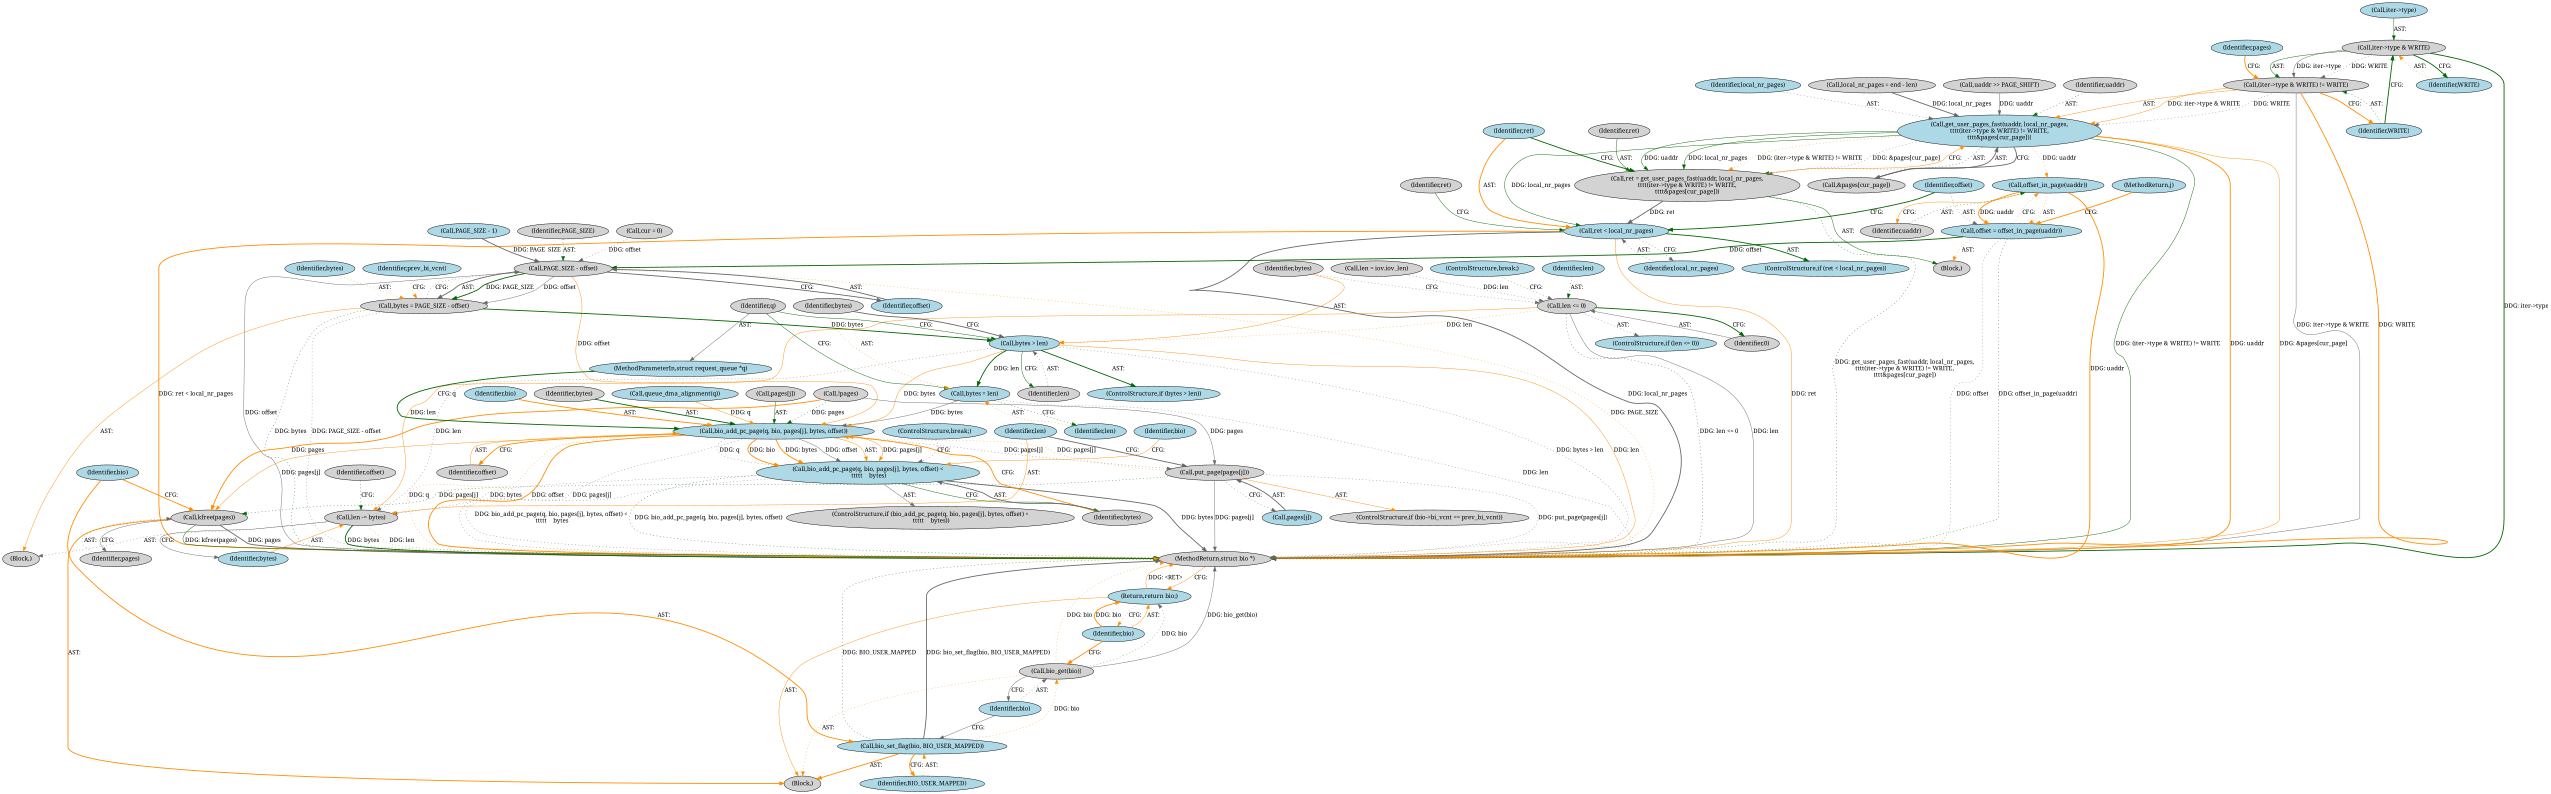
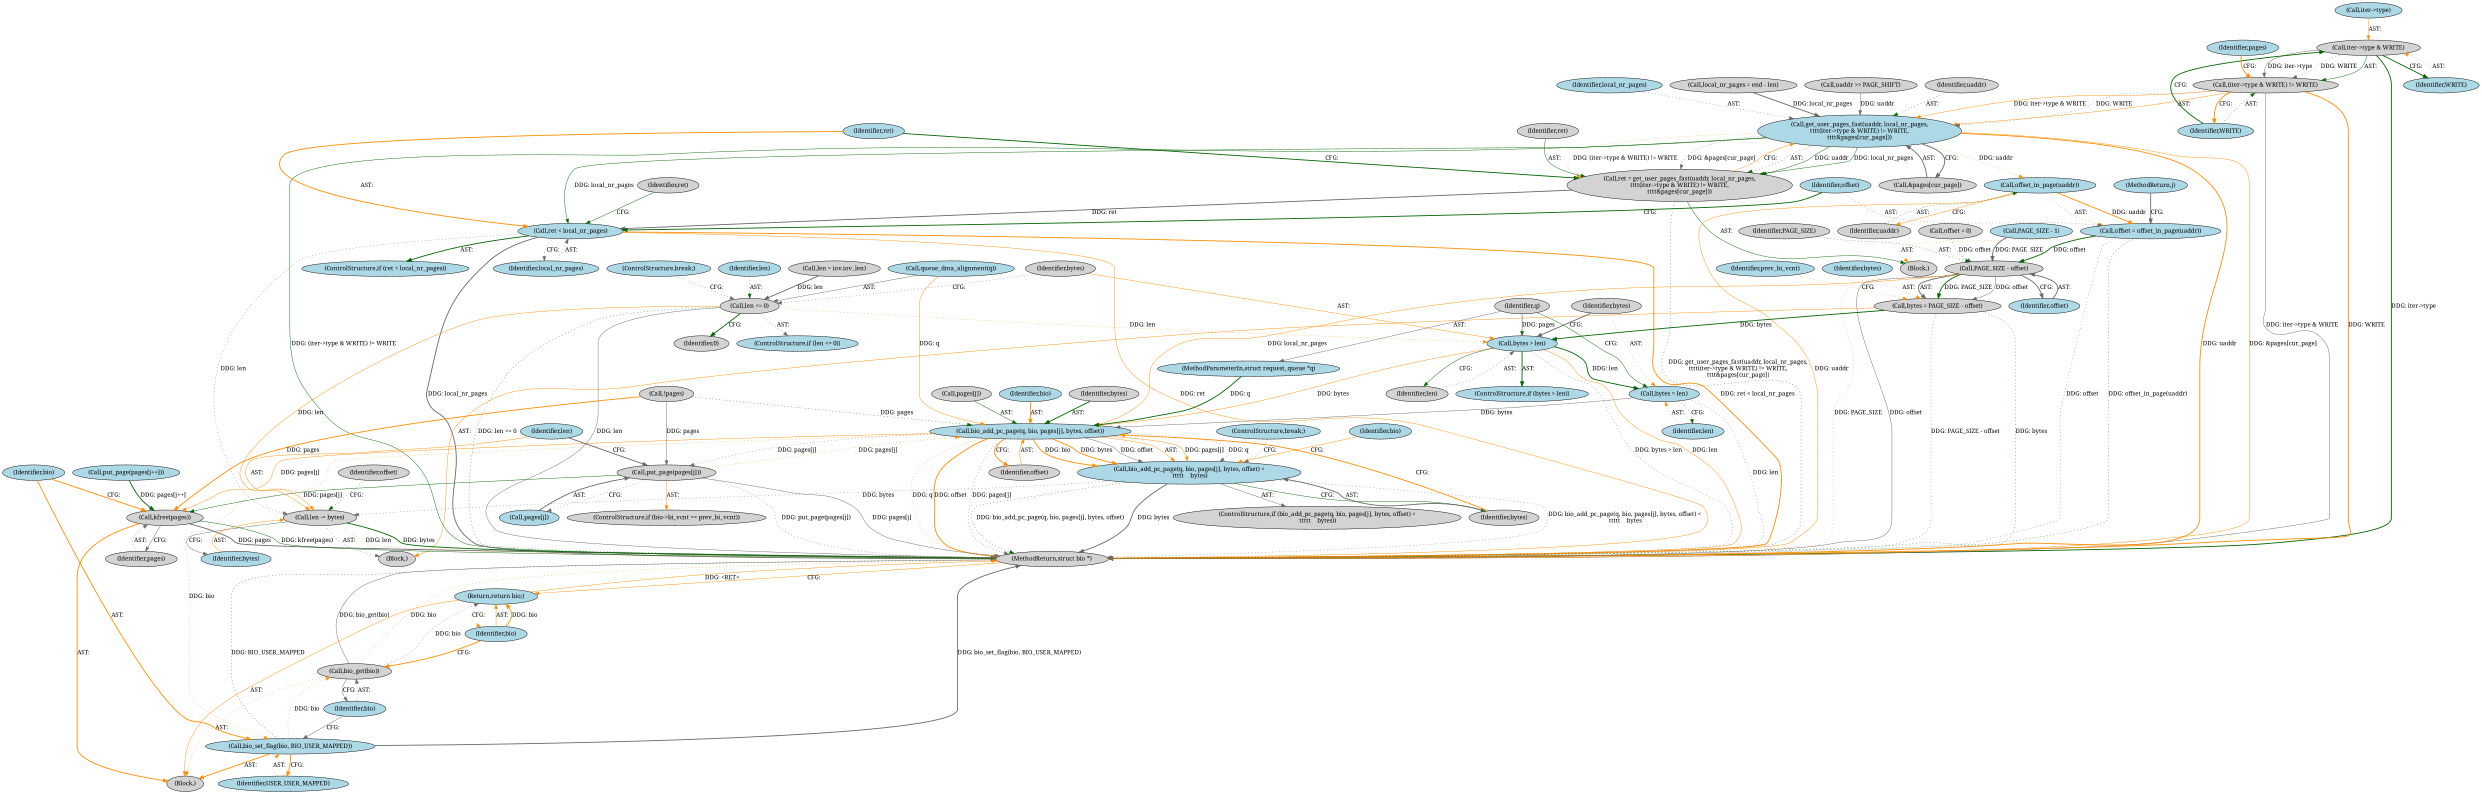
edge "(Call,iter->type)" -> "(Call,iter->type & WRITE)": color darkgreen -> darkorange
edge "(Call,offset = offset_in_page(uaddr))" -> "(Call,offset_in_page(uaddr))": removed, label "CFG:"
edge "(MethodReturn,j)" -> "(Call,offset = offset_in_page(uaddr))": color darkorange -> gray40
node "(Call,cur = 0)": label "(Call,cur = 0)" -> "(Call,offset = 0)"
edge "(Call,bytes = PAGE_SIZE - offset)" -> "(Call,PAGE_SIZE - offset)": removed, label "CFG:"
edge "(Call,len = iov.iov_len)" -> "(Call,len <= 0)": style dotted -> bold
edge "(Identifier,0)" -> "(Call,len <= 0)": now "(Call,queue_dma_alignment(q))" -> "(Call,len <= 0)"
edge "(Identifier,q)" -> "(Call,bytes > len)": label "CFG: " -> "DDG: pages"
edge "(Call,PAGE_SIZE - offset)" -> "(Call,bio_add_pc_page(q, bio, pages[j], bytes, offset))": label "DDG: offset" -> "DDG: local_nr_pages"
edge "(Call,bytes > len)" -> "(Call,len -= bytes)": now "(Call,ret < local_nr_pages)" -> "(Call,len -= bytes)"
edge "(MethodParameterIn,struct request_queue *q)" -> "(Call,bio_add_pc_page(q, bio, pages[j], bytes, offset))": label "CFG: q" -> "DDG: q"
edge "(Call,bio_add_pc_page(q, bio, pages[j], bytes, offset))" -> "(Call,bio_set_flag(bio, BIO_USER_MAPPED))": added, label "DDG: bio"
node "(Call,put_page(pages[j++]))": added
edge "(Call,put_page(pages[j]))" -> "(Call,kfree(pages))": style dotted -> solid
edge "(Call,offset_in_page(uaddr))" -> "(MethodReturn,struct bio *)": style bold -> solid
node "(Identifier,BIO_USER_MAPPED)": label "(Identifier,BIO_USER_MAPPED)" -> "(Identifier,USER_USER_MAPPED)"
